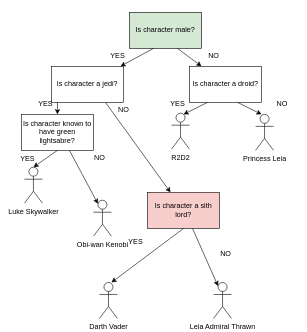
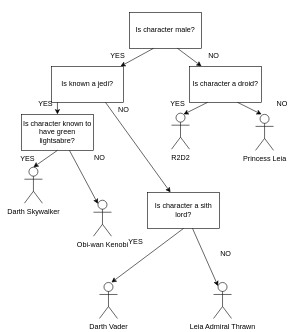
node "Is character male?": fillcolor #d5e8d4 -> #ffffff
node "Is character a jedi?": label "Is character a jedi?" -> "Is known a jedi?"
node "Is character a sith lord?": fillcolor #f8cecc -> #ffffff
node "Luke Skywalker": label "Luke Skywalker" -> "Darth Skywalker"
